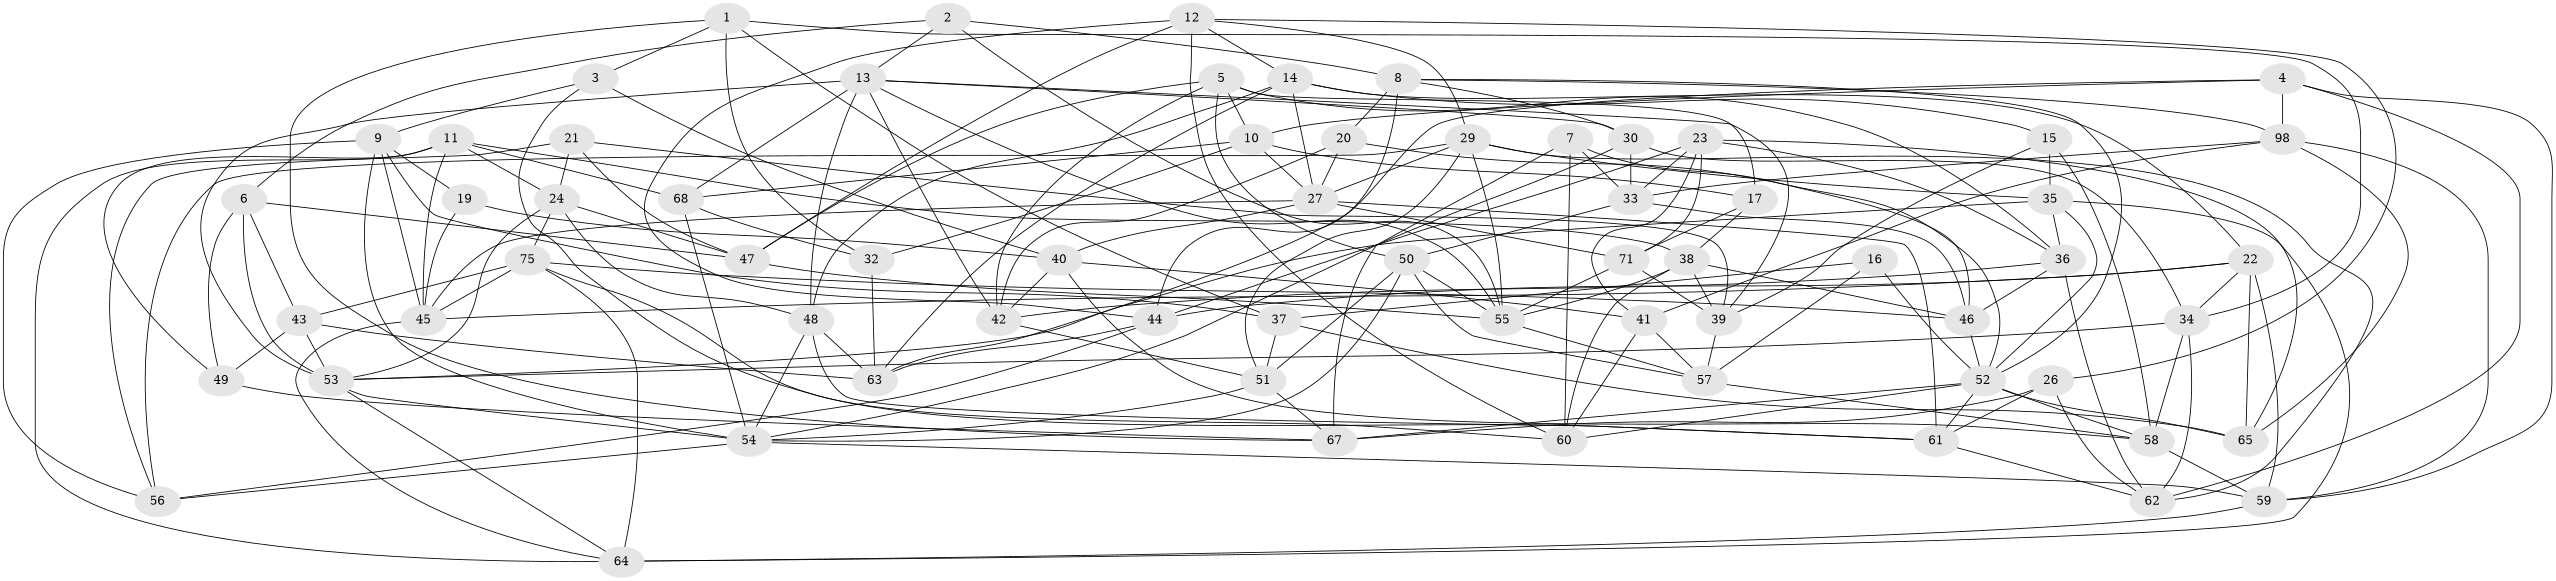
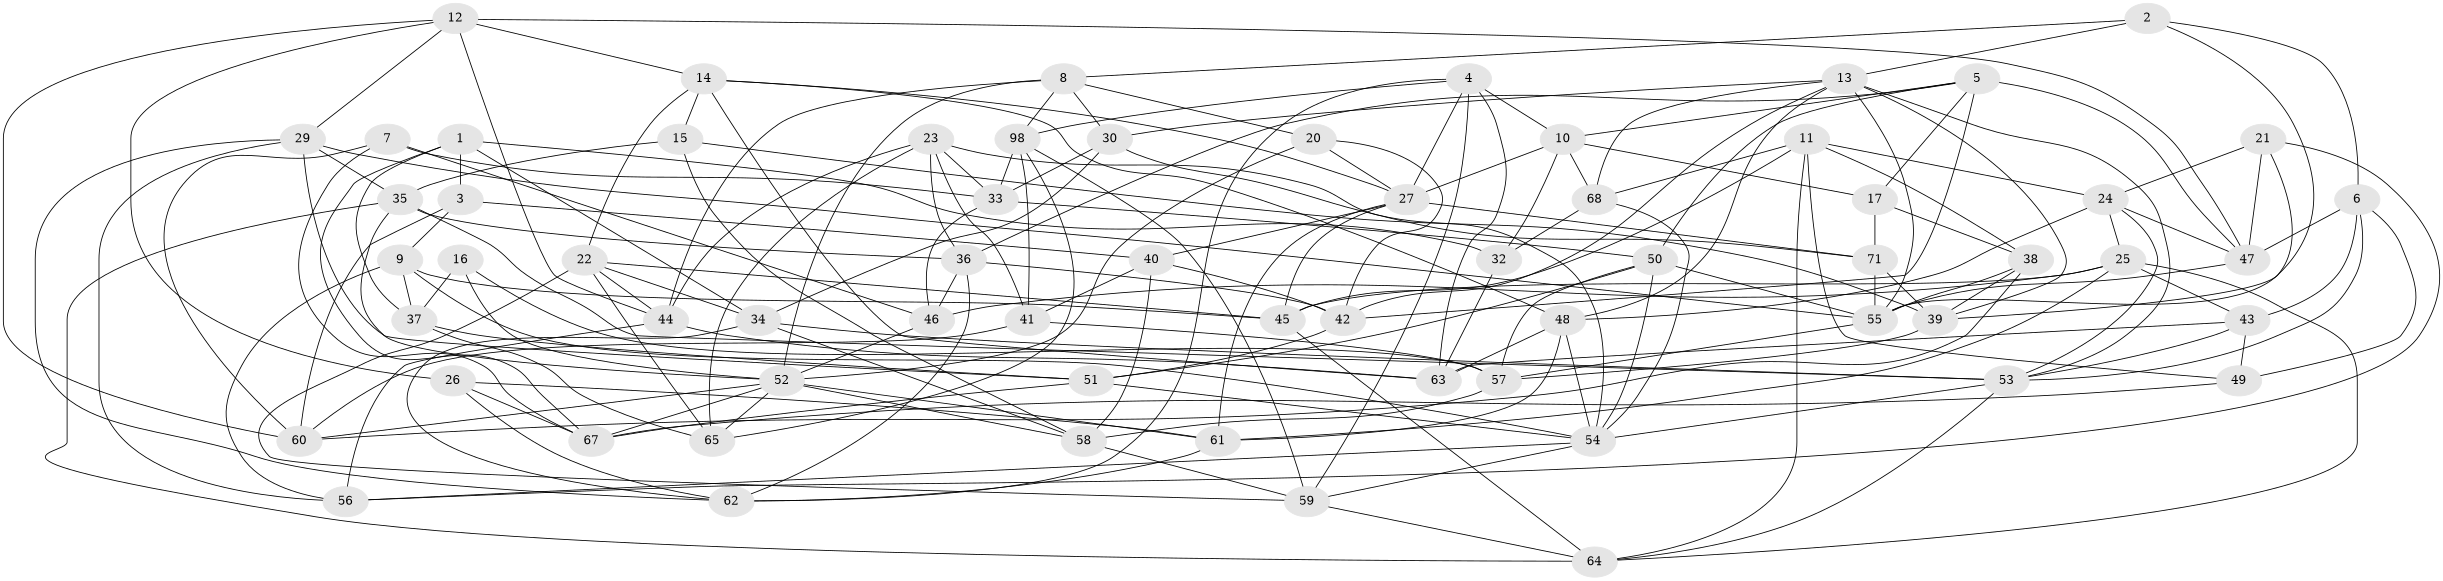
edge "29" -- "27": now "4" -- "27"
node "19": removed
node "75": label "75" -> "25"
edge "38" -- "46": removed
